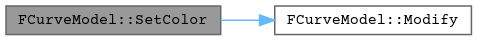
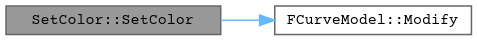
node "FCurveModel::SetColor": label "FCurveModel::SetColor" -> "SetColor::SetColor"
